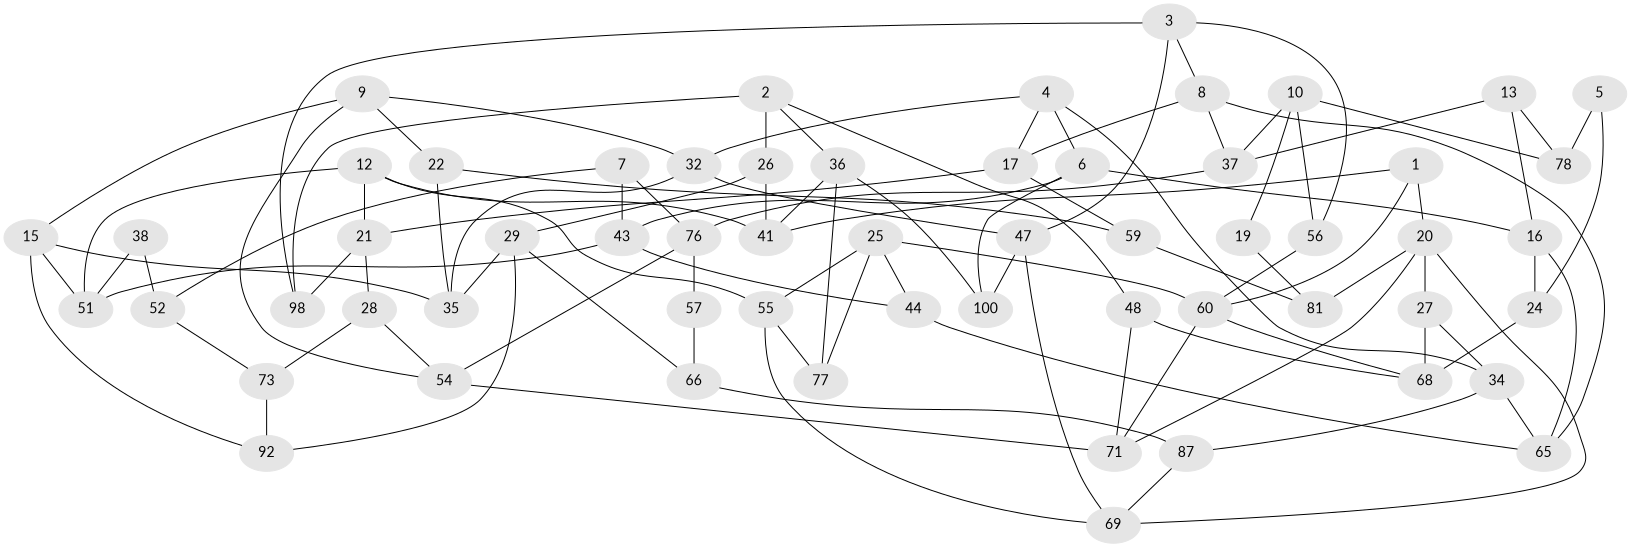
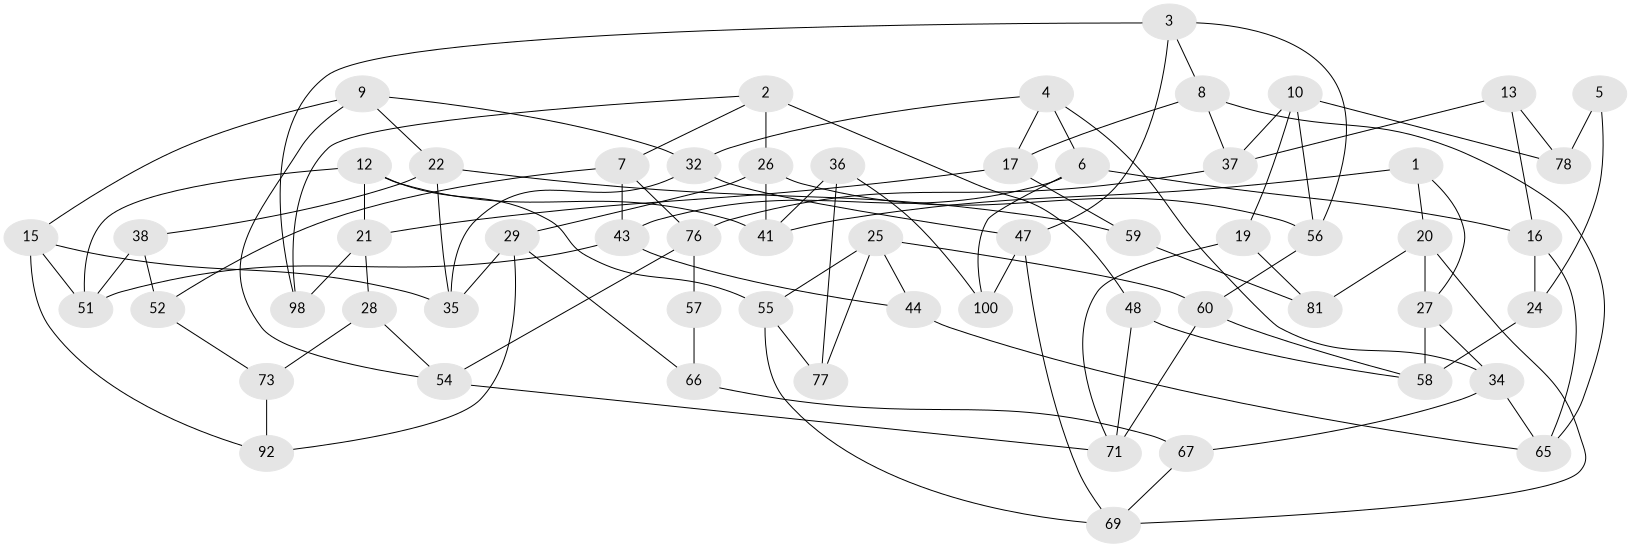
edge "2" -- "36": now "2" -- "7"
edge "26" -- "56": added
edge "22" -- "38": added
edge "1" -- "60": now "1" -- "27"
edge "20" -- "71": now "19" -- "71"
node "68": label "68" -> "58"
node "87": label "87" -> "67"
